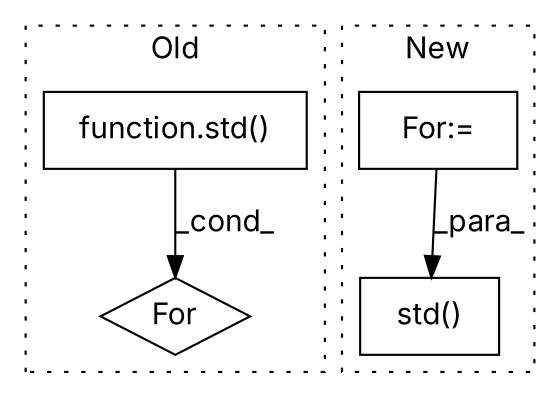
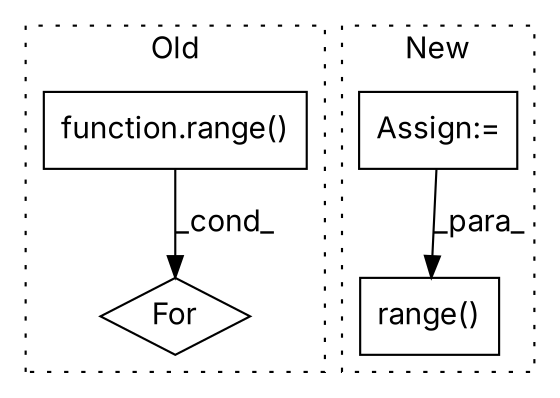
node "function.std()": label "function.std()" -> "function.range()"
node "For:=": label "For:=" -> "Assign:="
node "std()": label "std()" -> "range()"
